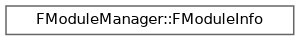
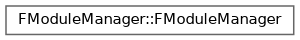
node "FModuleManager::FModuleInfo": label "FModuleManager::FModuleInfo" -> "FModuleManager::FModuleManager"
